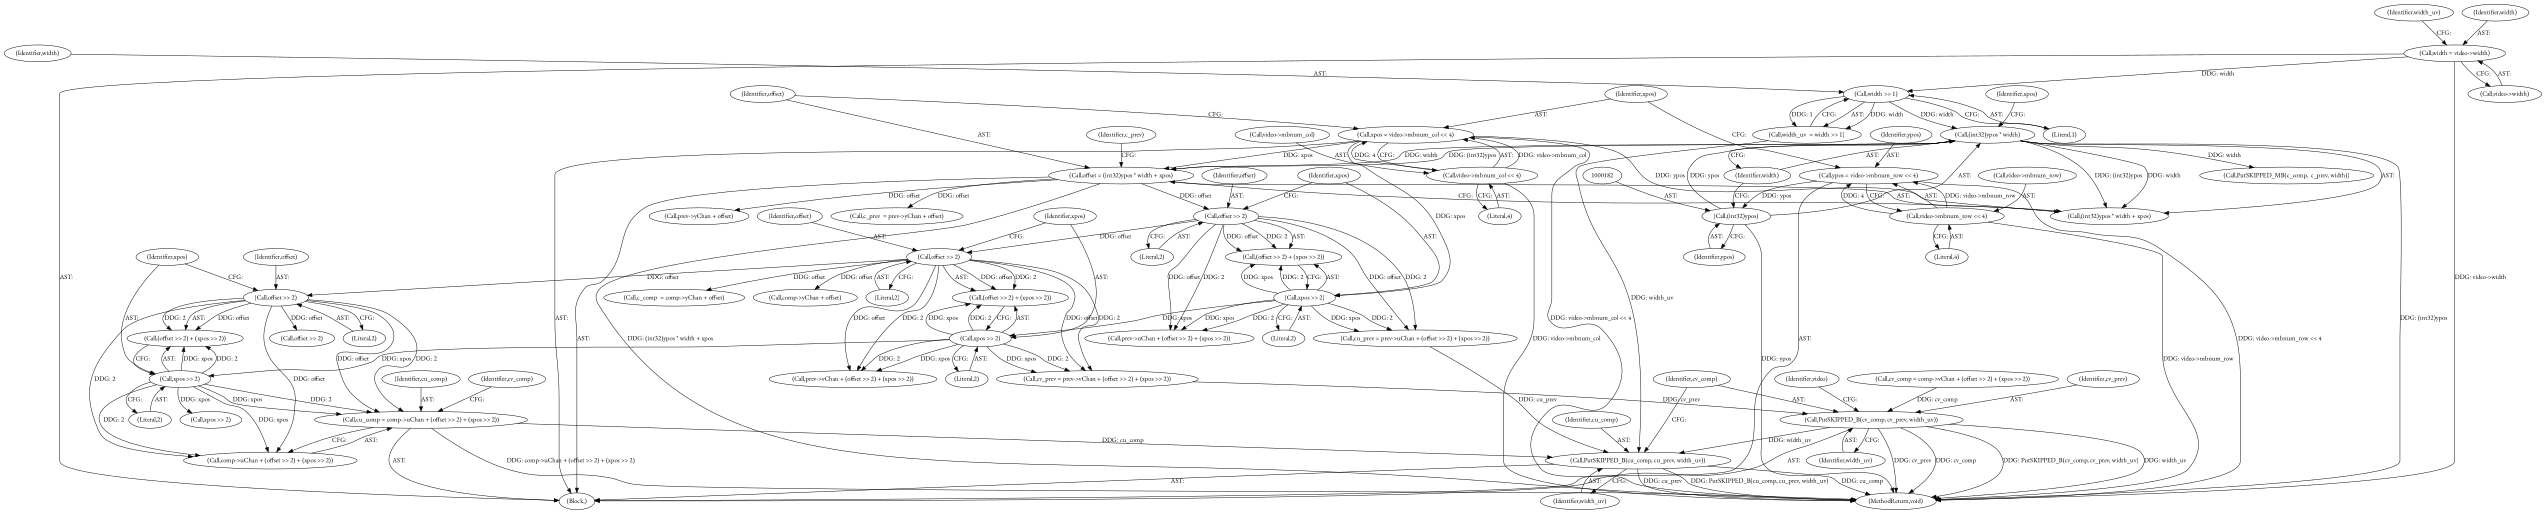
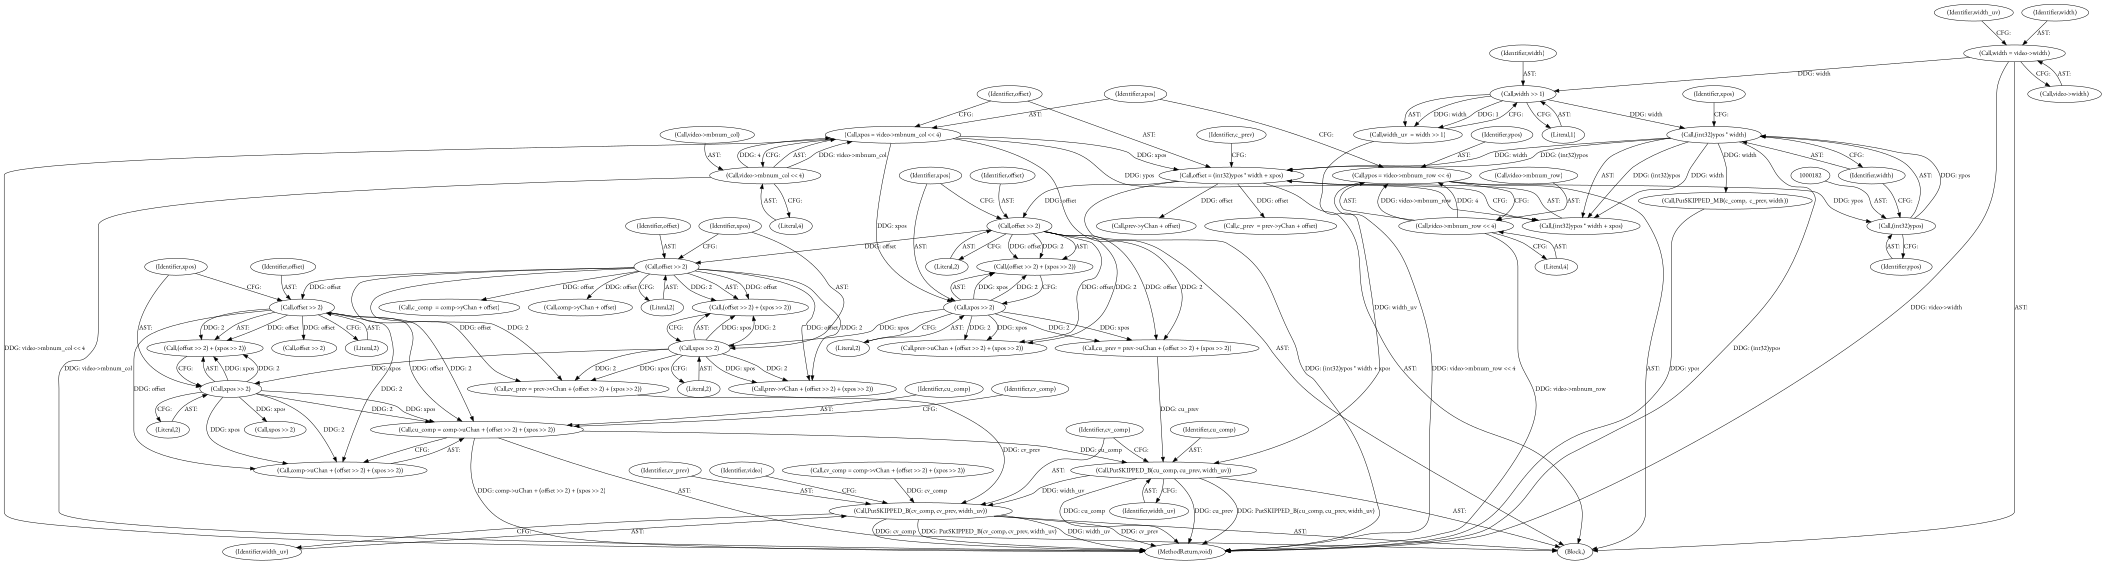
edge "(Call,(int32)ypos)" -> "(MethodReturn,void)": now "(Call,PutSKIPPED_MB(c_comp,  c_prev, width))" -> "(MethodReturn,void)"
edge "(Call,PutSKIPPED_B(cv_comp, cv_prev, width_uv))" -> "(Call,PutSKIPPED_B(cu_comp, cu_prev, width_uv))": reversed
